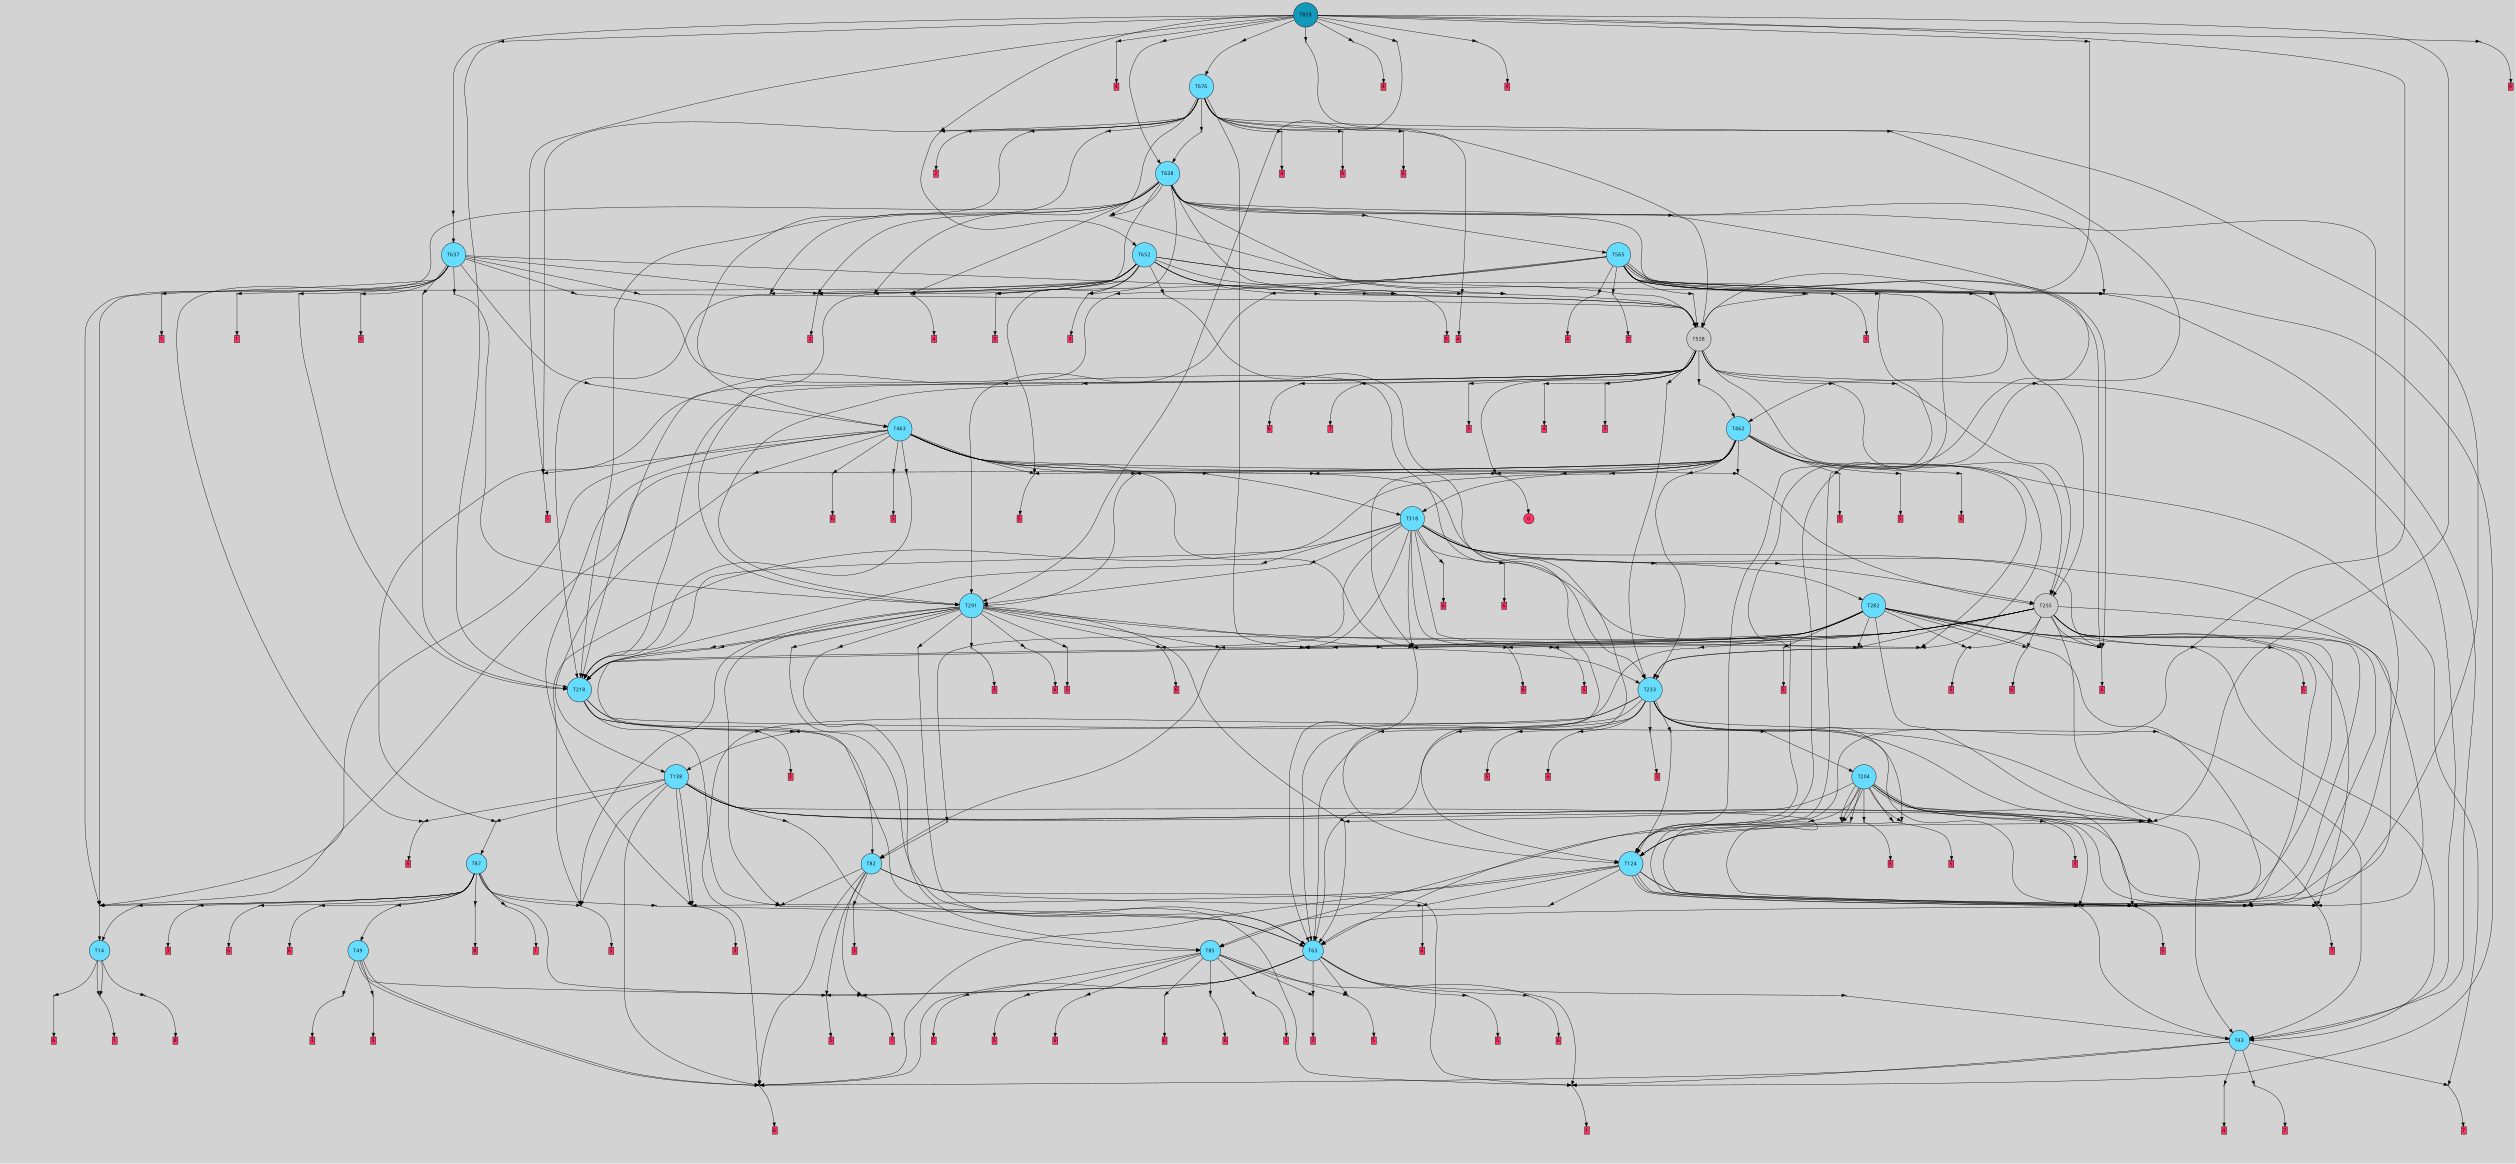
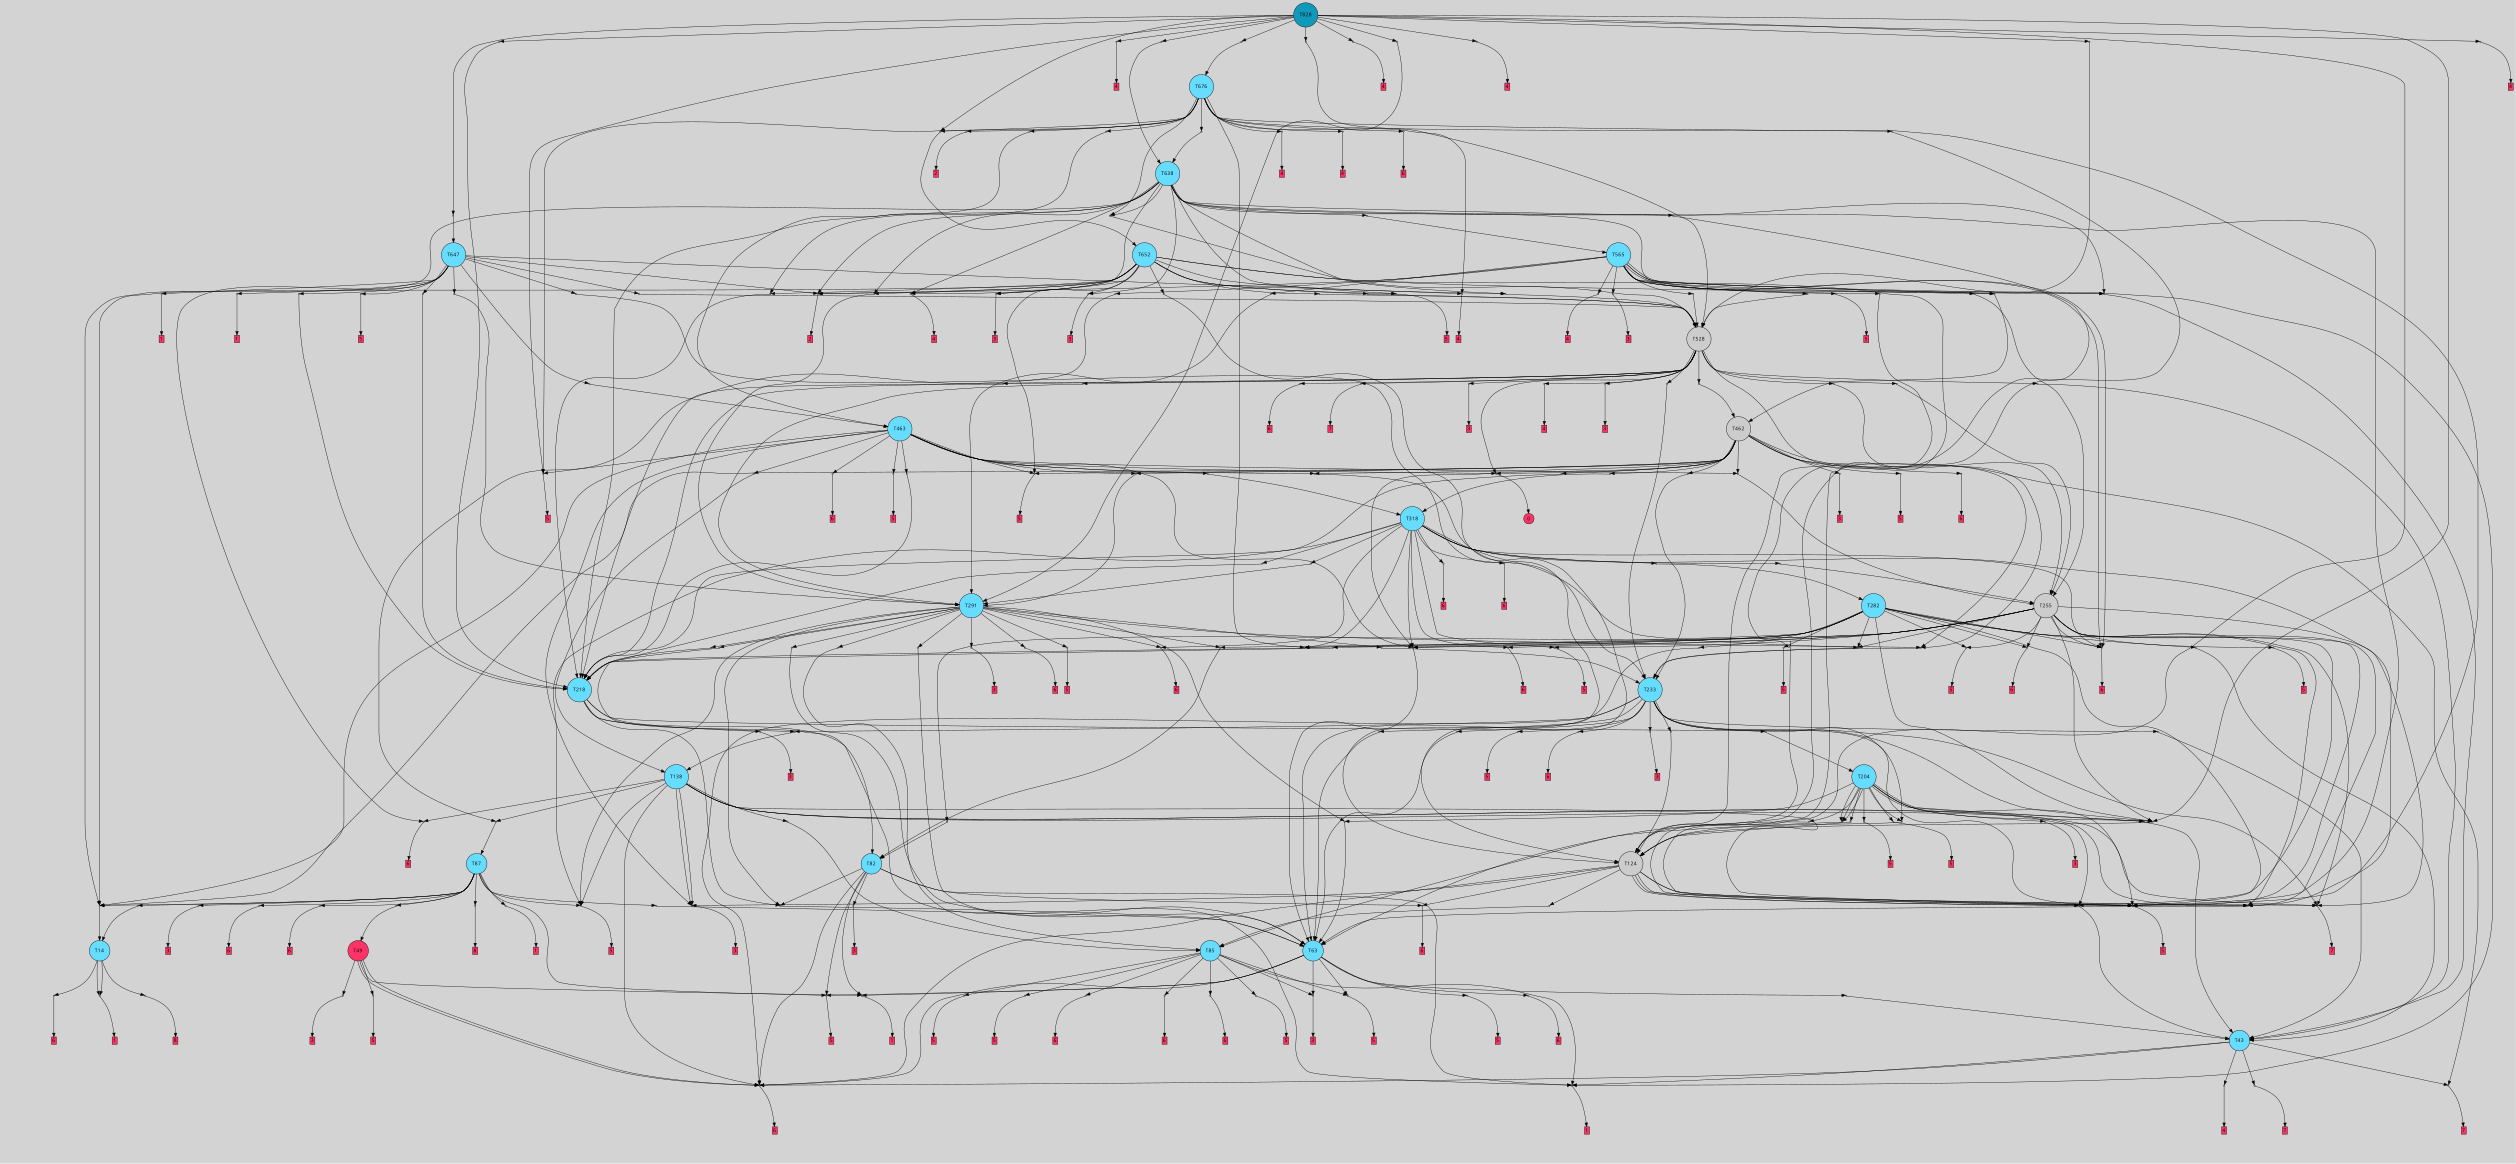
node "T637": label "T637" -> "T647"
node "T462": fillcolor #66ddff -> #cccccc
node "T124": fillcolor #66ddff -> #cccccc
node "T49": fillcolor #66ddff -> #ff3366
